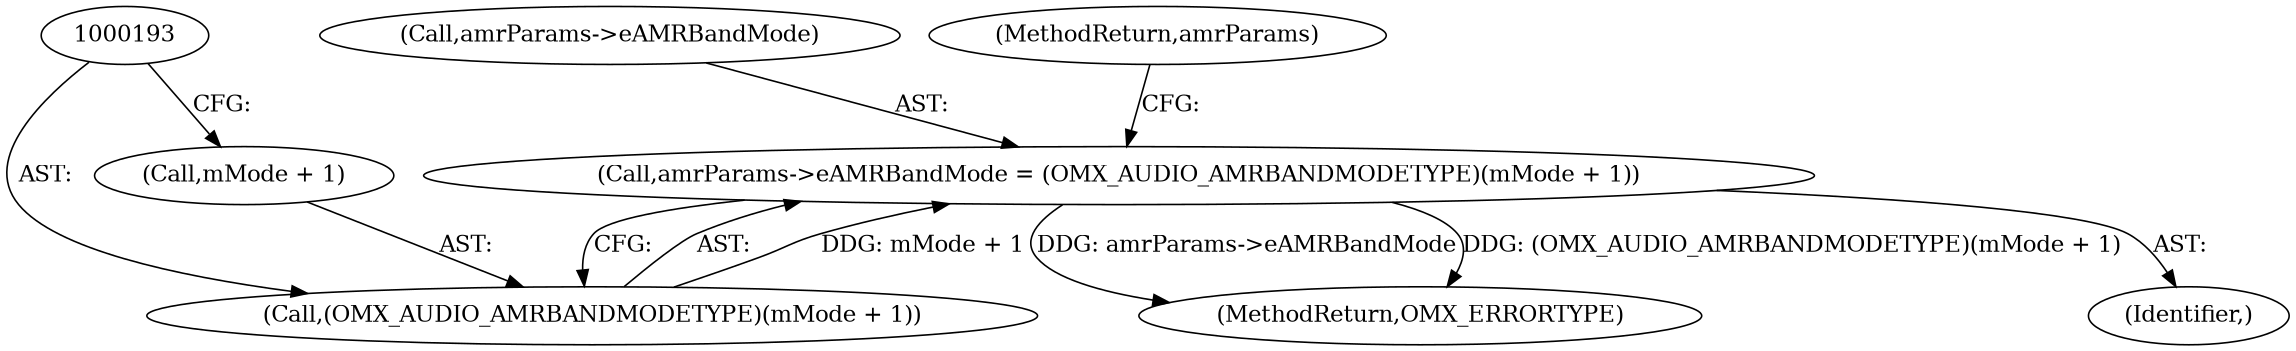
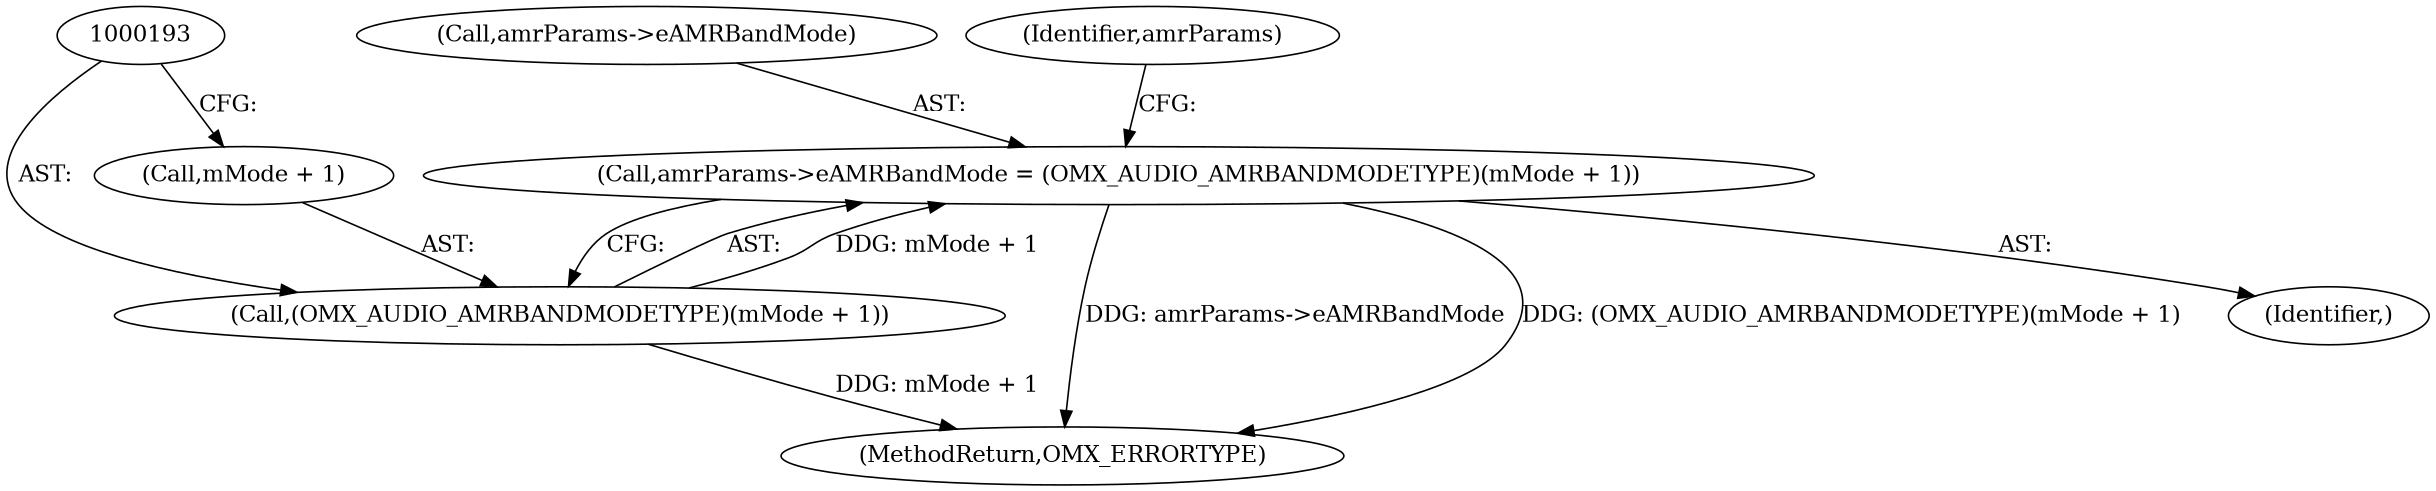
node "(MethodReturn,amrParams)": label "(MethodReturn,amrParams)" -> "(Identifier,amrParams)"
edge "(Call,(OMX_AUDIO_AMRBANDMODETYPE)(mMode + 1))" -> "(MethodReturn,OMX_ERRORTYPE)": added, label "DDG: mMode + 1"
